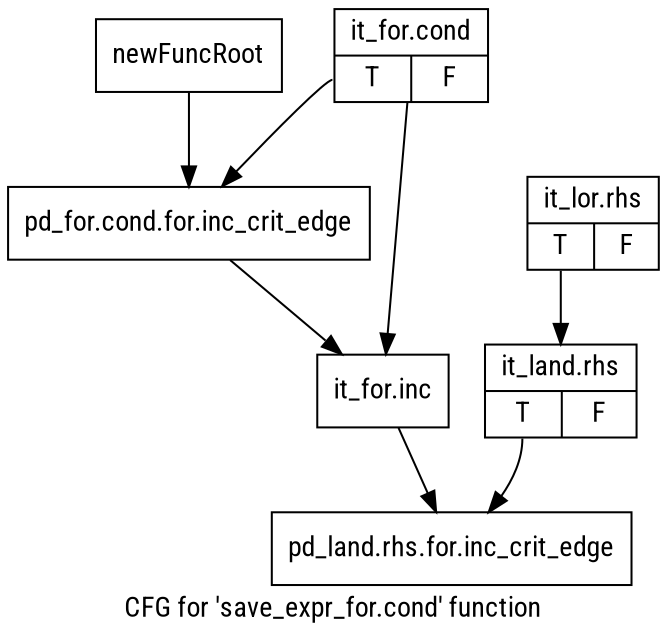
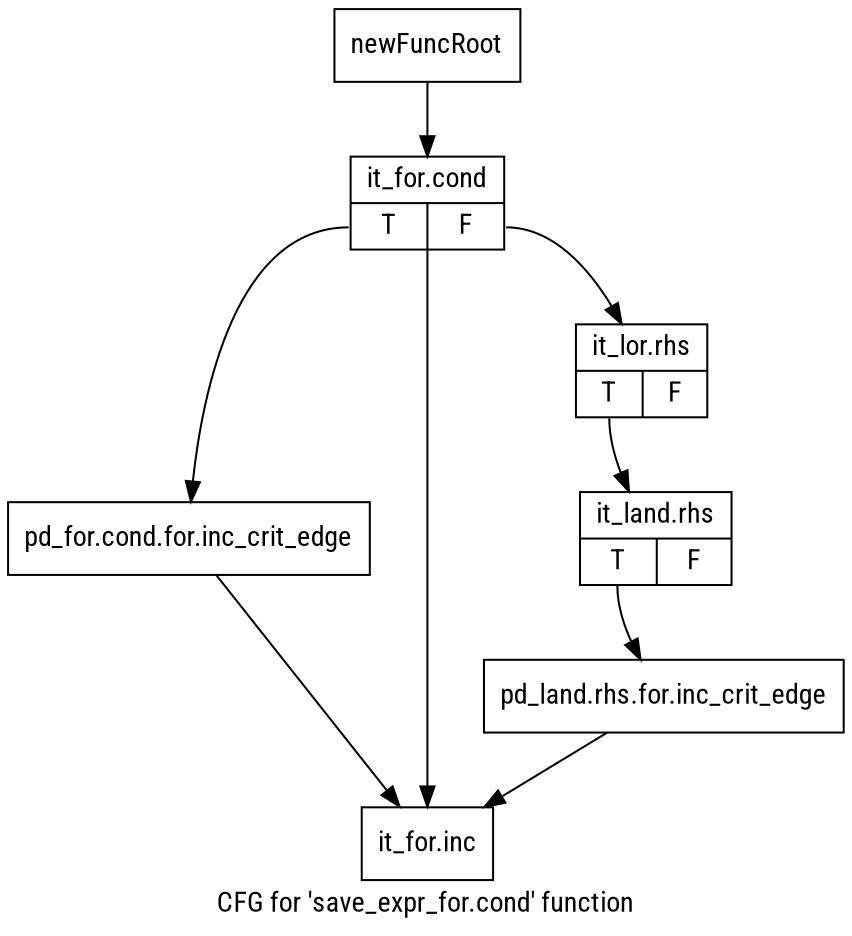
edge "newFuncRoot" -> "pd_for.cond.for.inc_crit_edge": now "newFuncRoot" -> "it_for.cond"
edge "it_for.cond" -> "it_lor.rhs": added
edge "it_for.inc" -> "pd_land.rhs.for.inc_crit_edge": reversed
